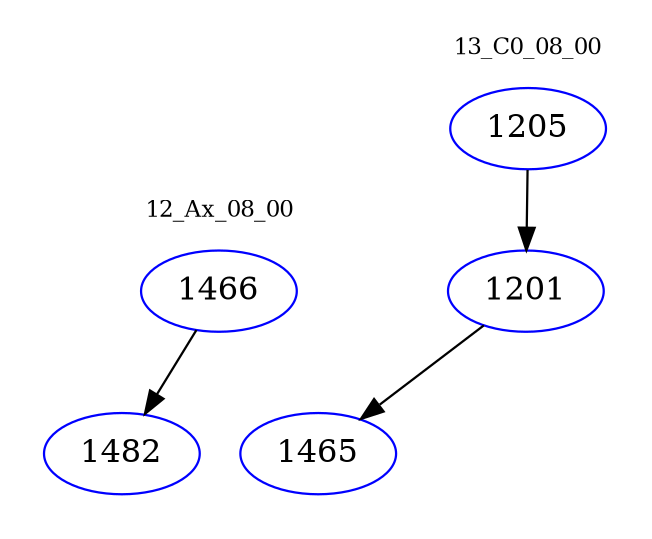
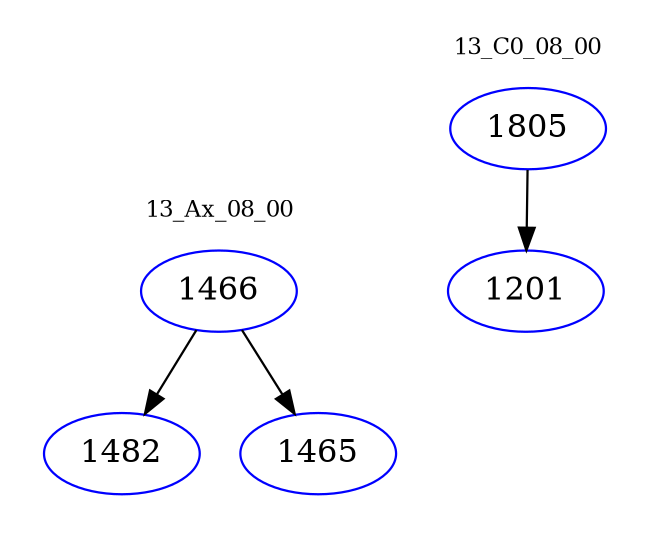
node "1205": label "1205" -> "1805"
cluster "12_Ax_08_00": label "12_Ax_08_00" -> "13_Ax_08_00"
edge "1201" -> "1465": now "1466" -> "1465"
